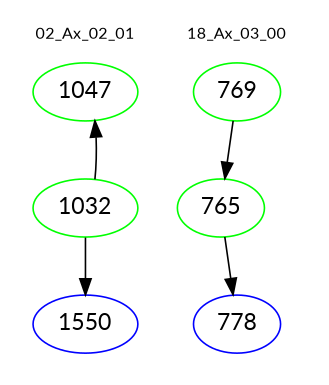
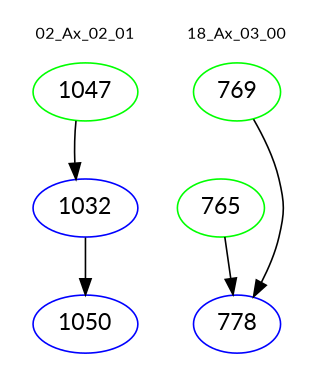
edge "769" -> "765": now "769" -> "778"
edge "1032" -> "1047": reversed
node "1032": color green -> blue
node "1550": label "1550" -> "1050"
